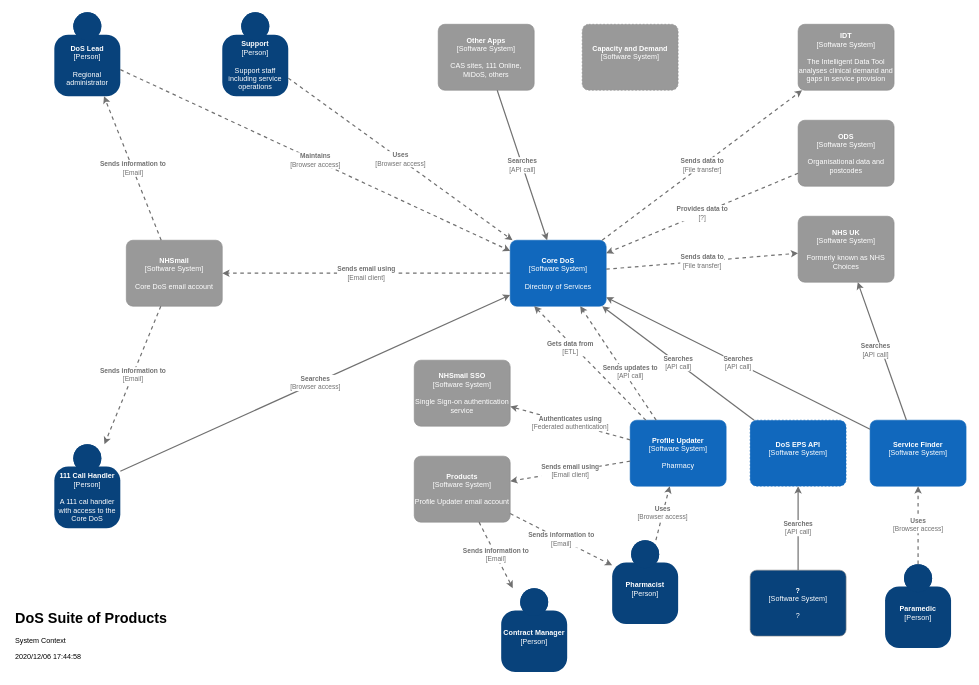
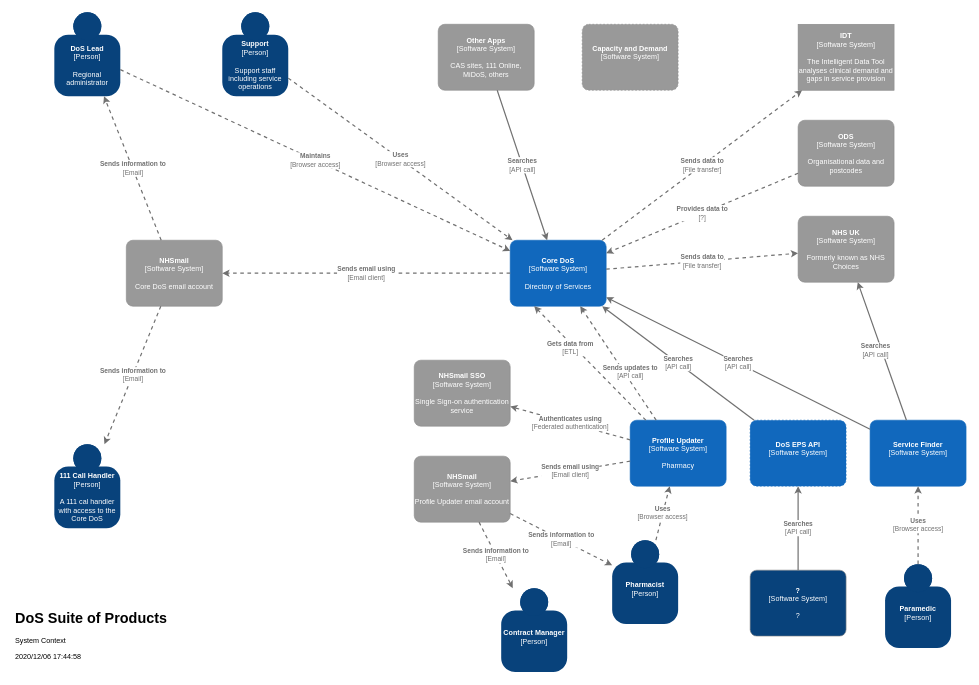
node "IDT [Software System] The Intelligent Data Tool analyses clinical demand and gaps in service provision": shape rounded rectangle -> rectangle
edge "111 Call Handler [Person] A 111 cal handler with access to the Core DoS" -> "Core DoS [Software System] Directory of Services": removed, label "Searches [Browser access]"
node "Products [Software System] Profile Updater email account": label "Products [Software System] Profile Updater email account" -> "NHSmail [Software System] Profile Updater email account"
